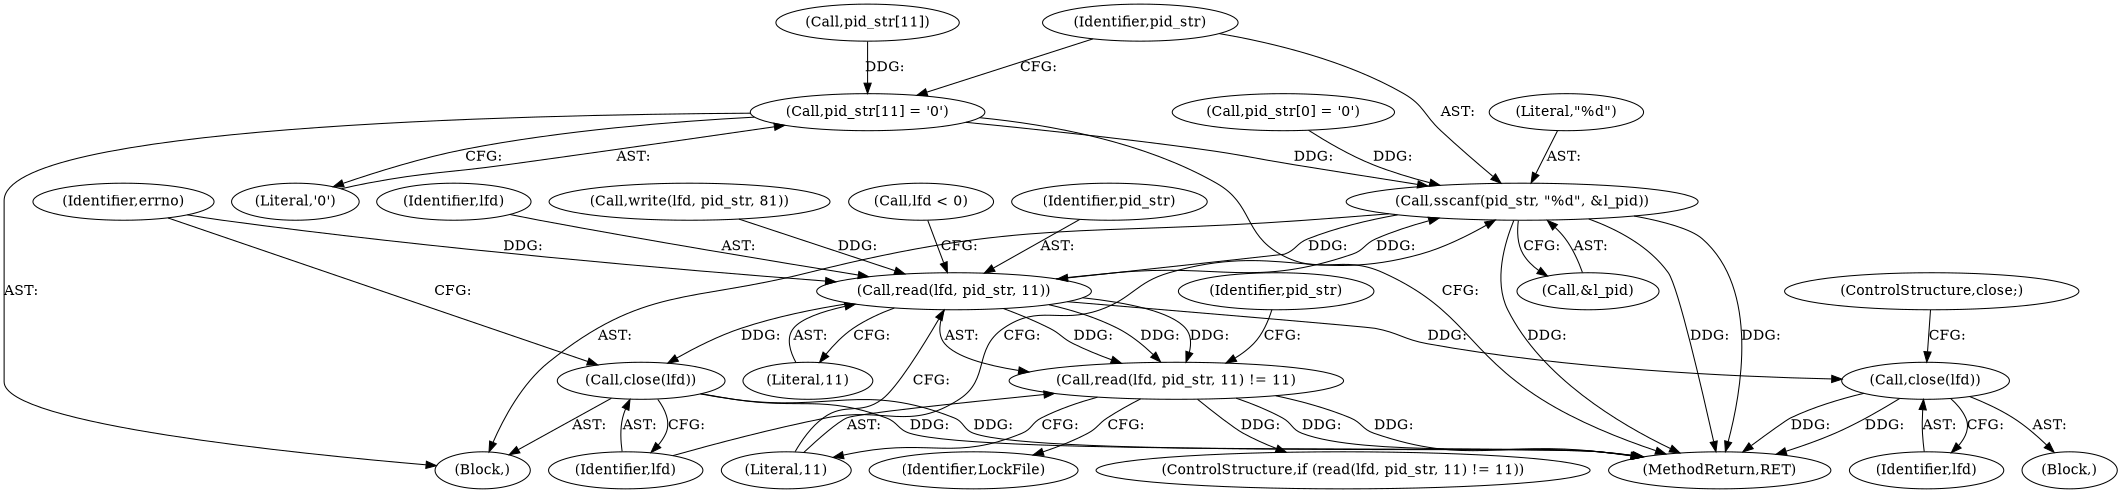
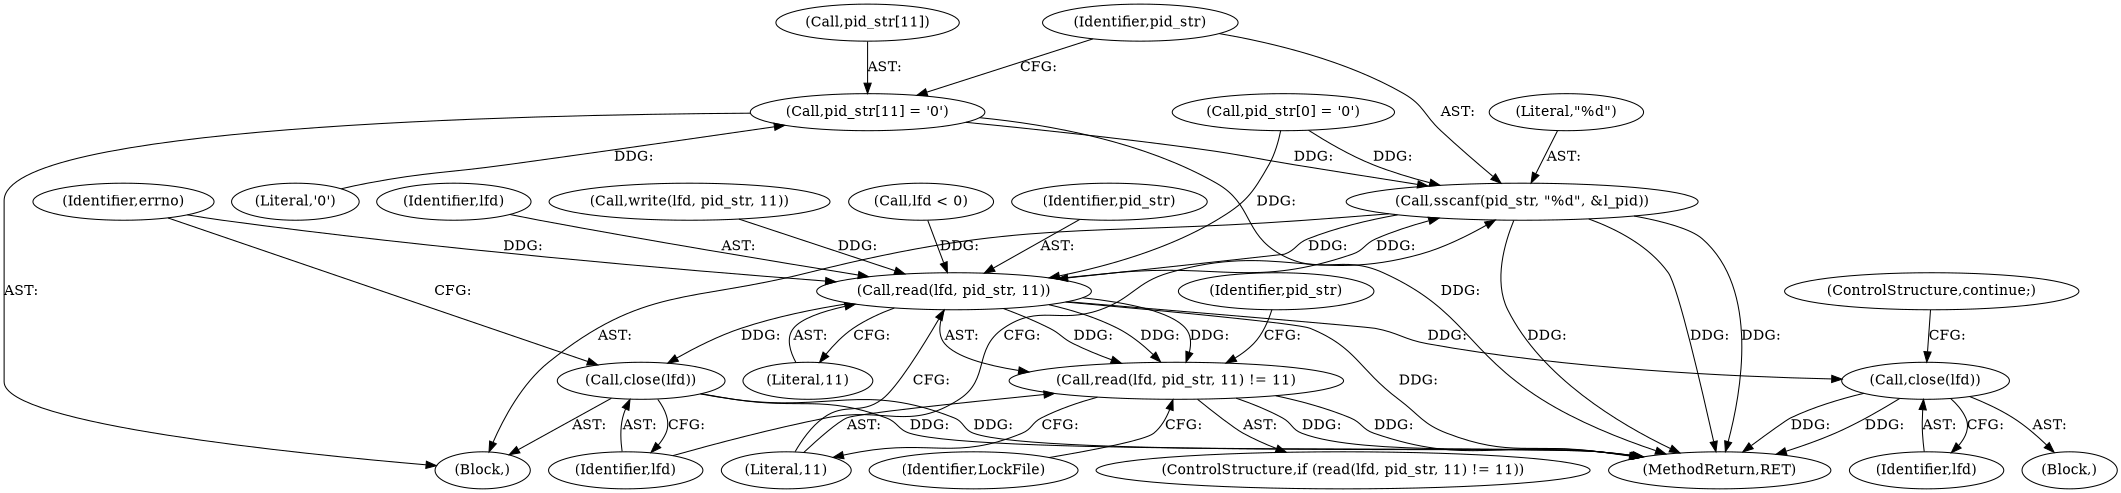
edge "(Call,pid_str[11])" -> "(Call,pid_str[11] = '0')": label "DDG: " -> "AST: "
edge "(Call,pid_str[11] = '0')" -> "(Literal,'0')": removed, label "CFG:"
edge "(Literal,'0')" -> "(Call,pid_str[11] = '0')": label "AST: " -> "DDG: "
node "(Call,write(lfd, pid_str, 81))": label "(Call,write(lfd, pid_str, 81))" -> "(Call,write(lfd, pid_str, 11))"
edge "(Call,pid_str[0] = '0')" -> "(Call,read(lfd, pid_str, 11))": added, label "DDG:"
edge "(Call,lfd < 0)" -> "(Call,read(lfd, pid_str, 11))": label "CFG: " -> "DDG: "
edge "(Call,pid_str[11] = '0')" -> "(MethodReturn,RET)": label "CFG: " -> "DDG: "
node "(Call,&l_pid)": removed
node "(ControlStructure,close;)": label "(ControlStructure,close;)" -> "(ControlStructure,continue;)"
edge "(Call,read(lfd, pid_str, 11))" -> "(MethodReturn,RET)": added, label "DDG:"
edge "(Call,read(lfd, pid_str, 11) != 11)" -> "(ControlStructure,if (read(lfd, pid_str, 11) != 11))": label "DDG: " -> "AST: "
edge "(Call,read(lfd, pid_str, 11) != 11)" -> "(Identifier,LockFile)": reversed
